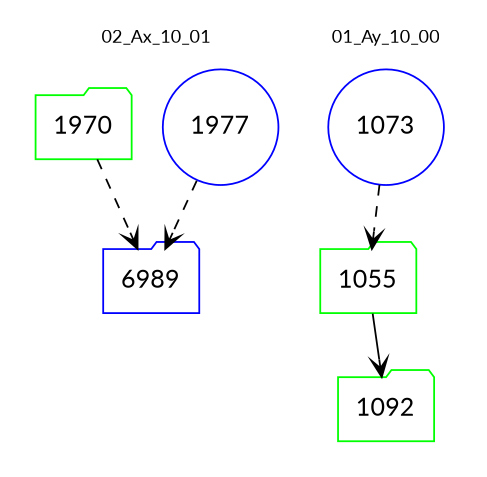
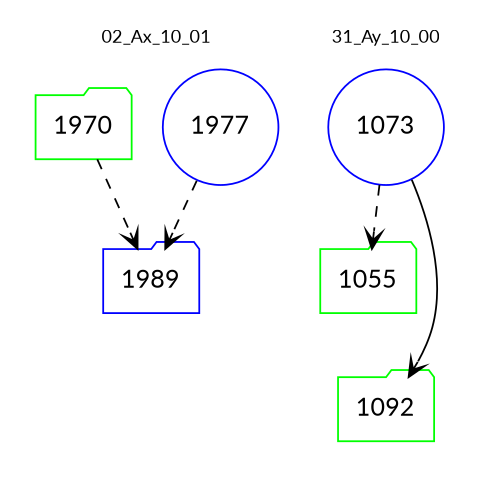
cluster "01_Ay_10_00": label "01_Ay_10_00" -> "31_Ay_10_00"
node "6989": label "6989" -> "1989"
edge "1055" -> "1092": now "1073" -> "1092"
